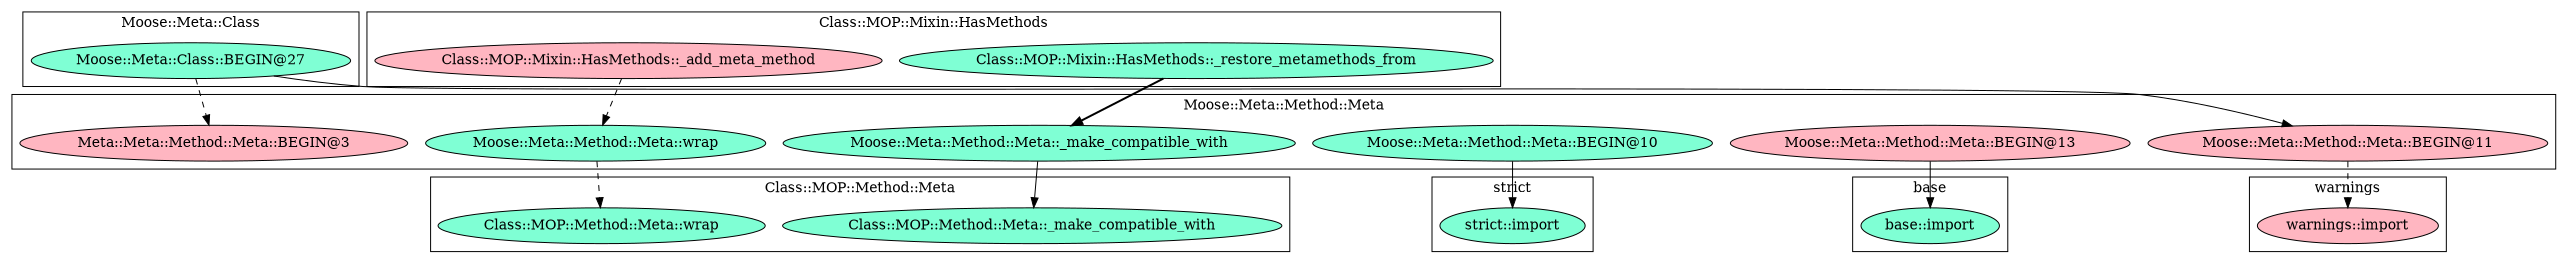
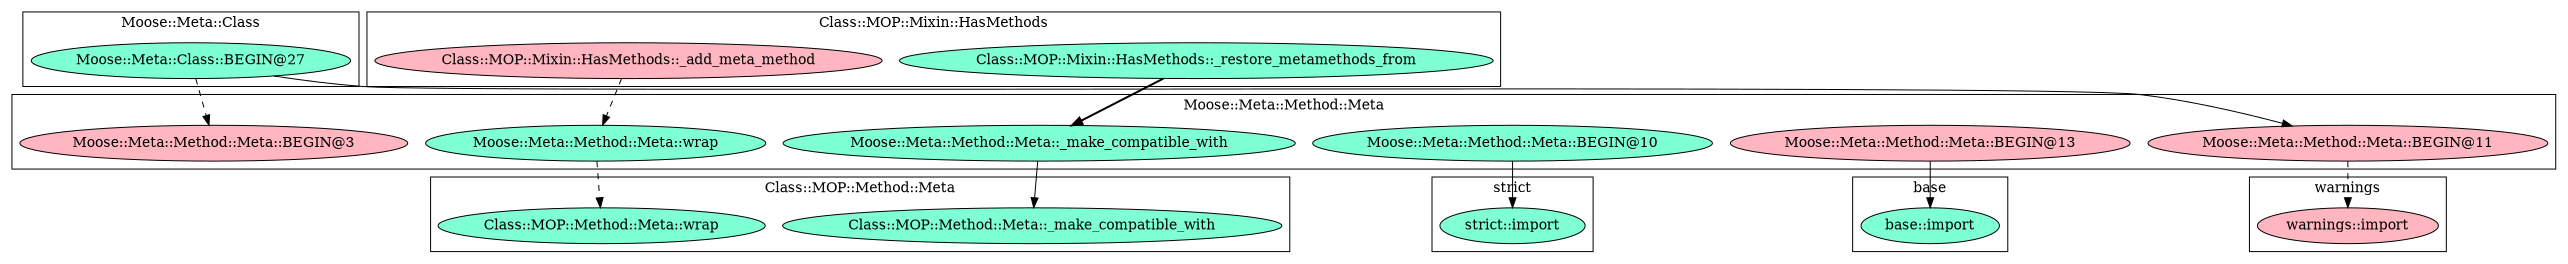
node "Meta::Meta::Method::Meta::BEGIN@3": label "Meta::Meta::Method::Meta::BEGIN@3" -> "Moose::Meta::Method::Meta::BEGIN@3"
